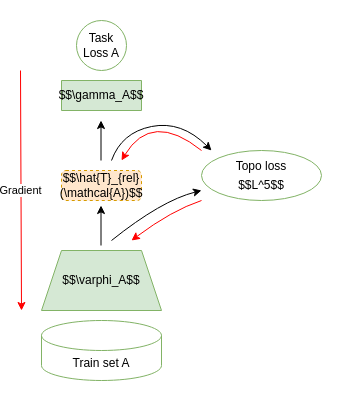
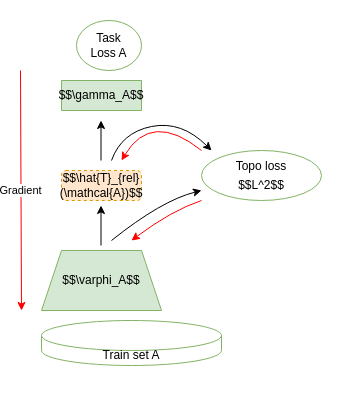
node "Task Loss A": size 50x50 -> 65x50
node "Topo loss $$L^5$$": label "Topo loss $$L^5$$" -> "Topo loss $$L^2$$"
node "Train set A": size 120x60 -> 180x45
